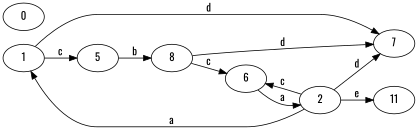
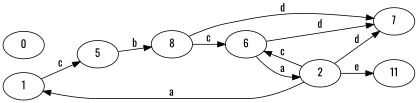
edge "1" -> "7": now "6" -> "7"
